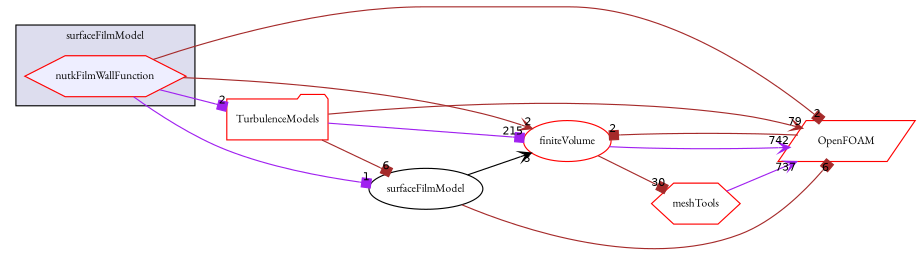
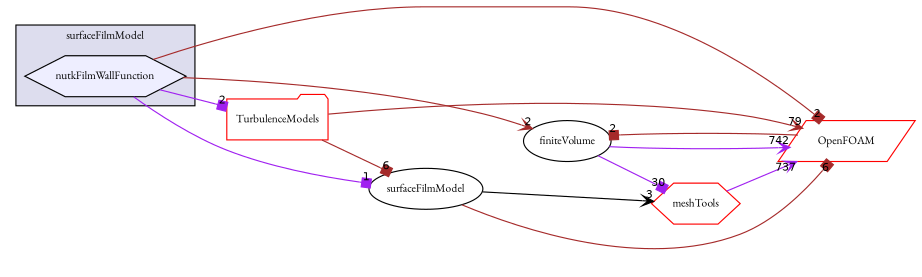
node "nutkFilmWallFunction": color red -> black
edge "TurbulenceModels" -> "finiteVolume": removed
node "finiteVolume": color red -> black
edge "surfaceFilmModel" -> "finiteVolume": now "surfaceFilmModel" -> "meshTools"
edge "finiteVolume" -> "meshTools": color brown -> purple
